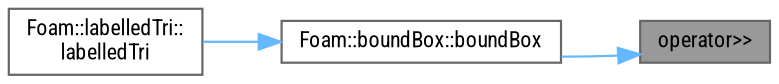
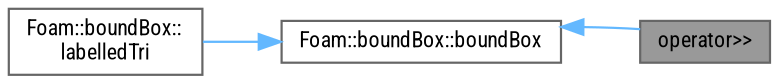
node "Foam::labelledTri:: labelledTri": label "Foam::labelledTri:: labelledTri" -> "Foam::boundBox:: labelledTri"
edge "Foam::boundBox::boundBox" -> "operator>>": reversed
